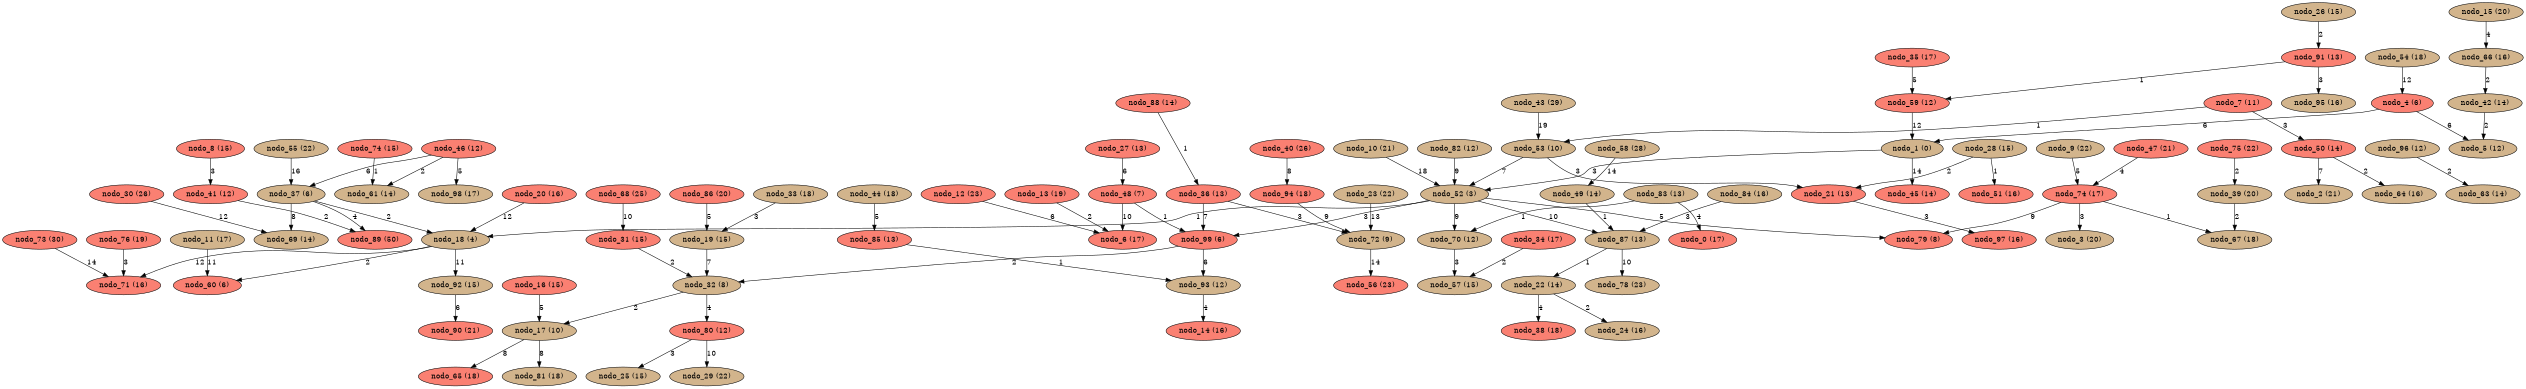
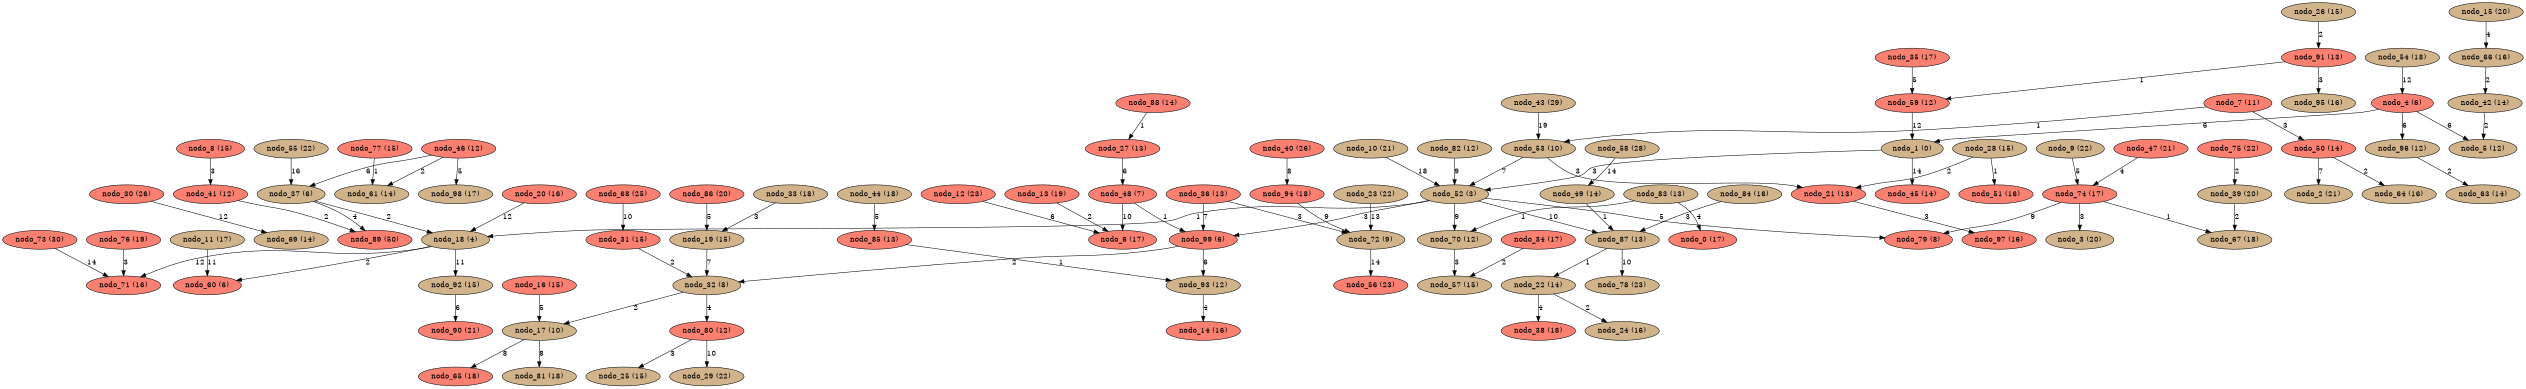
edge "nodo_4 (6)" -> "nodo_96 (12)": added, label "6"
edge "nodo_88 (14)" -> "nodo_36 (13)": now "nodo_88 (14)" -> "nodo_27 (13)"
node "nodo_74 (15)": label "nodo_74 (15)" -> "nodo_77 (15)"
edge "nodo_37 (6)" -> "nodo_69 (14)": removed, label "8"
